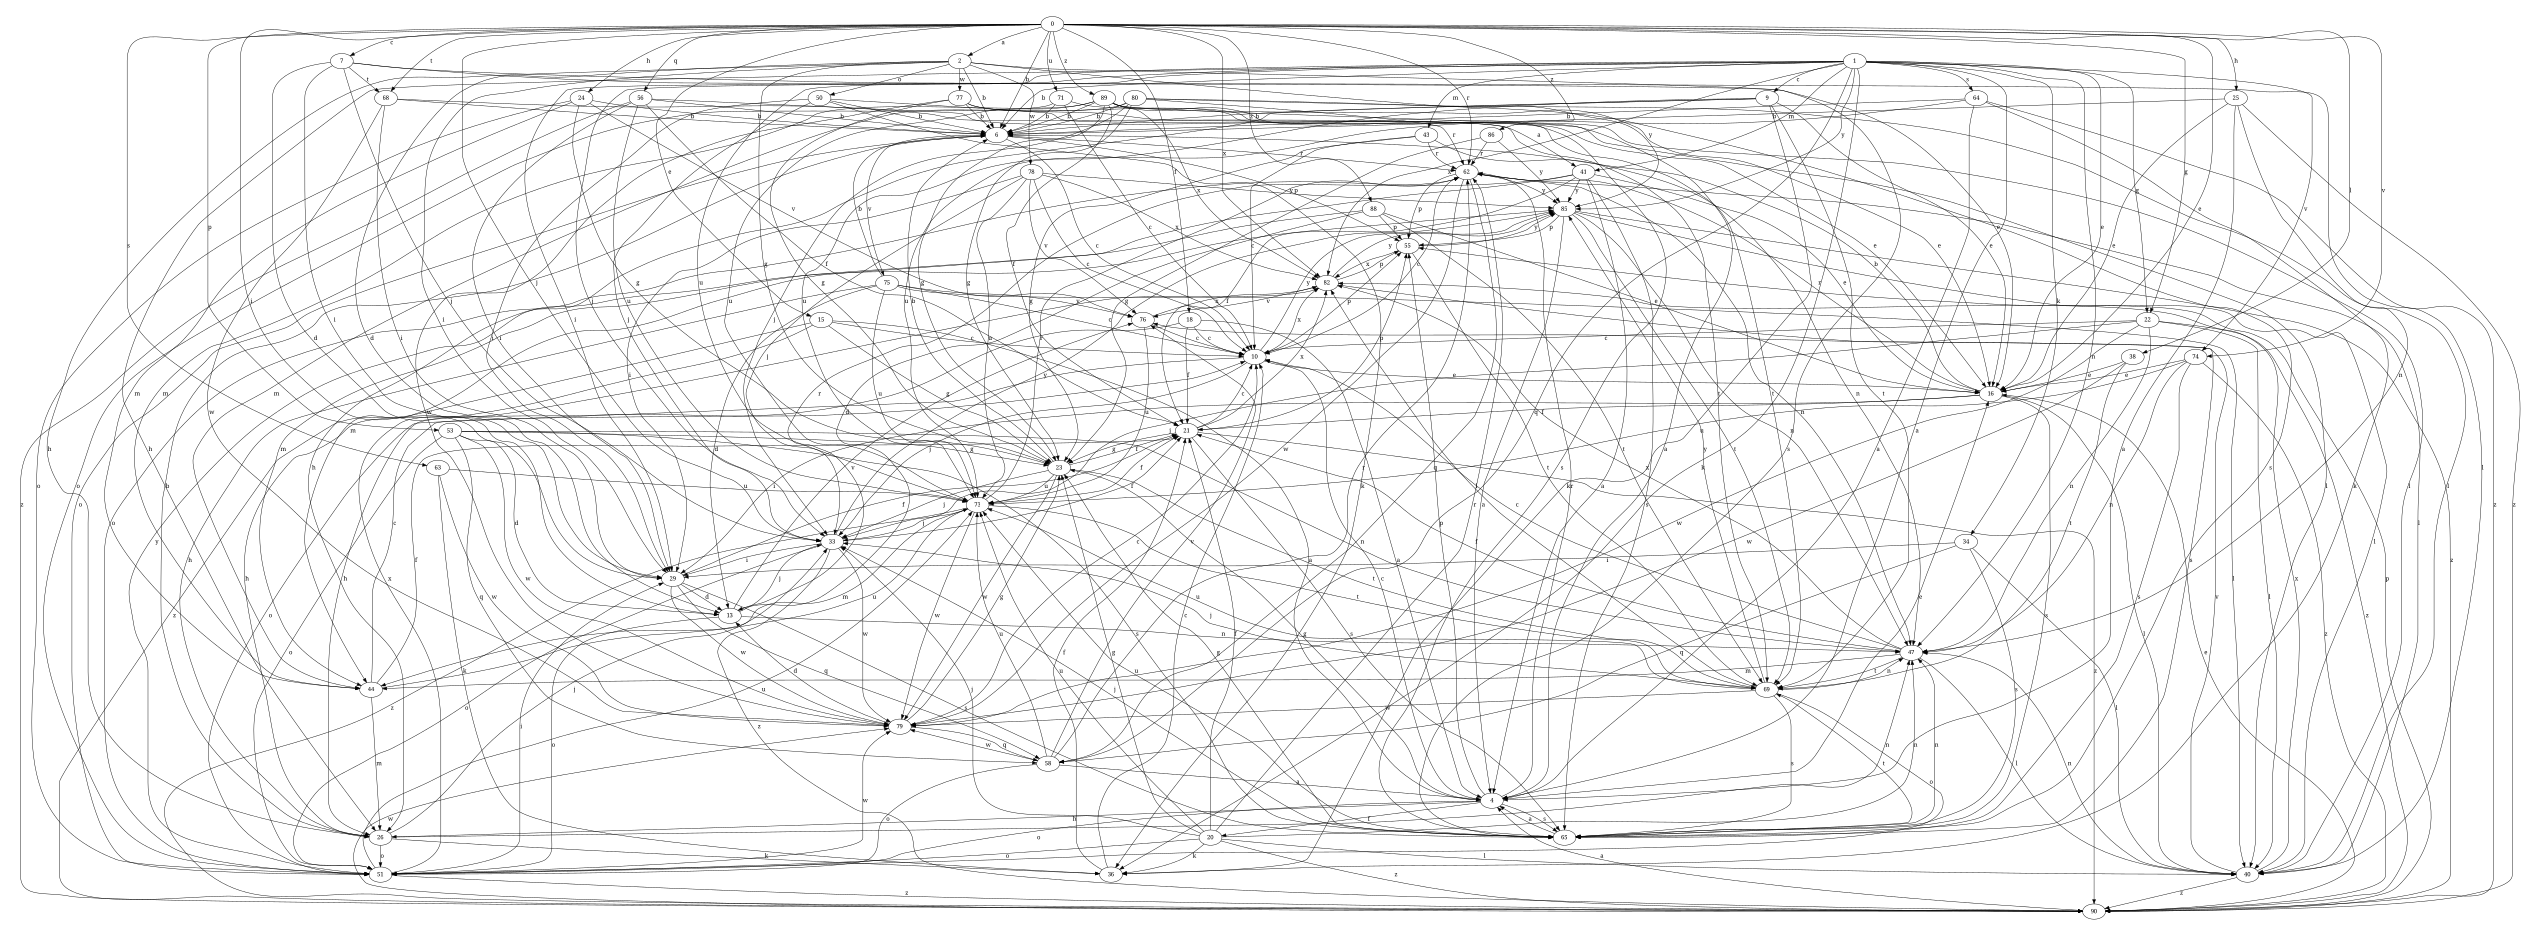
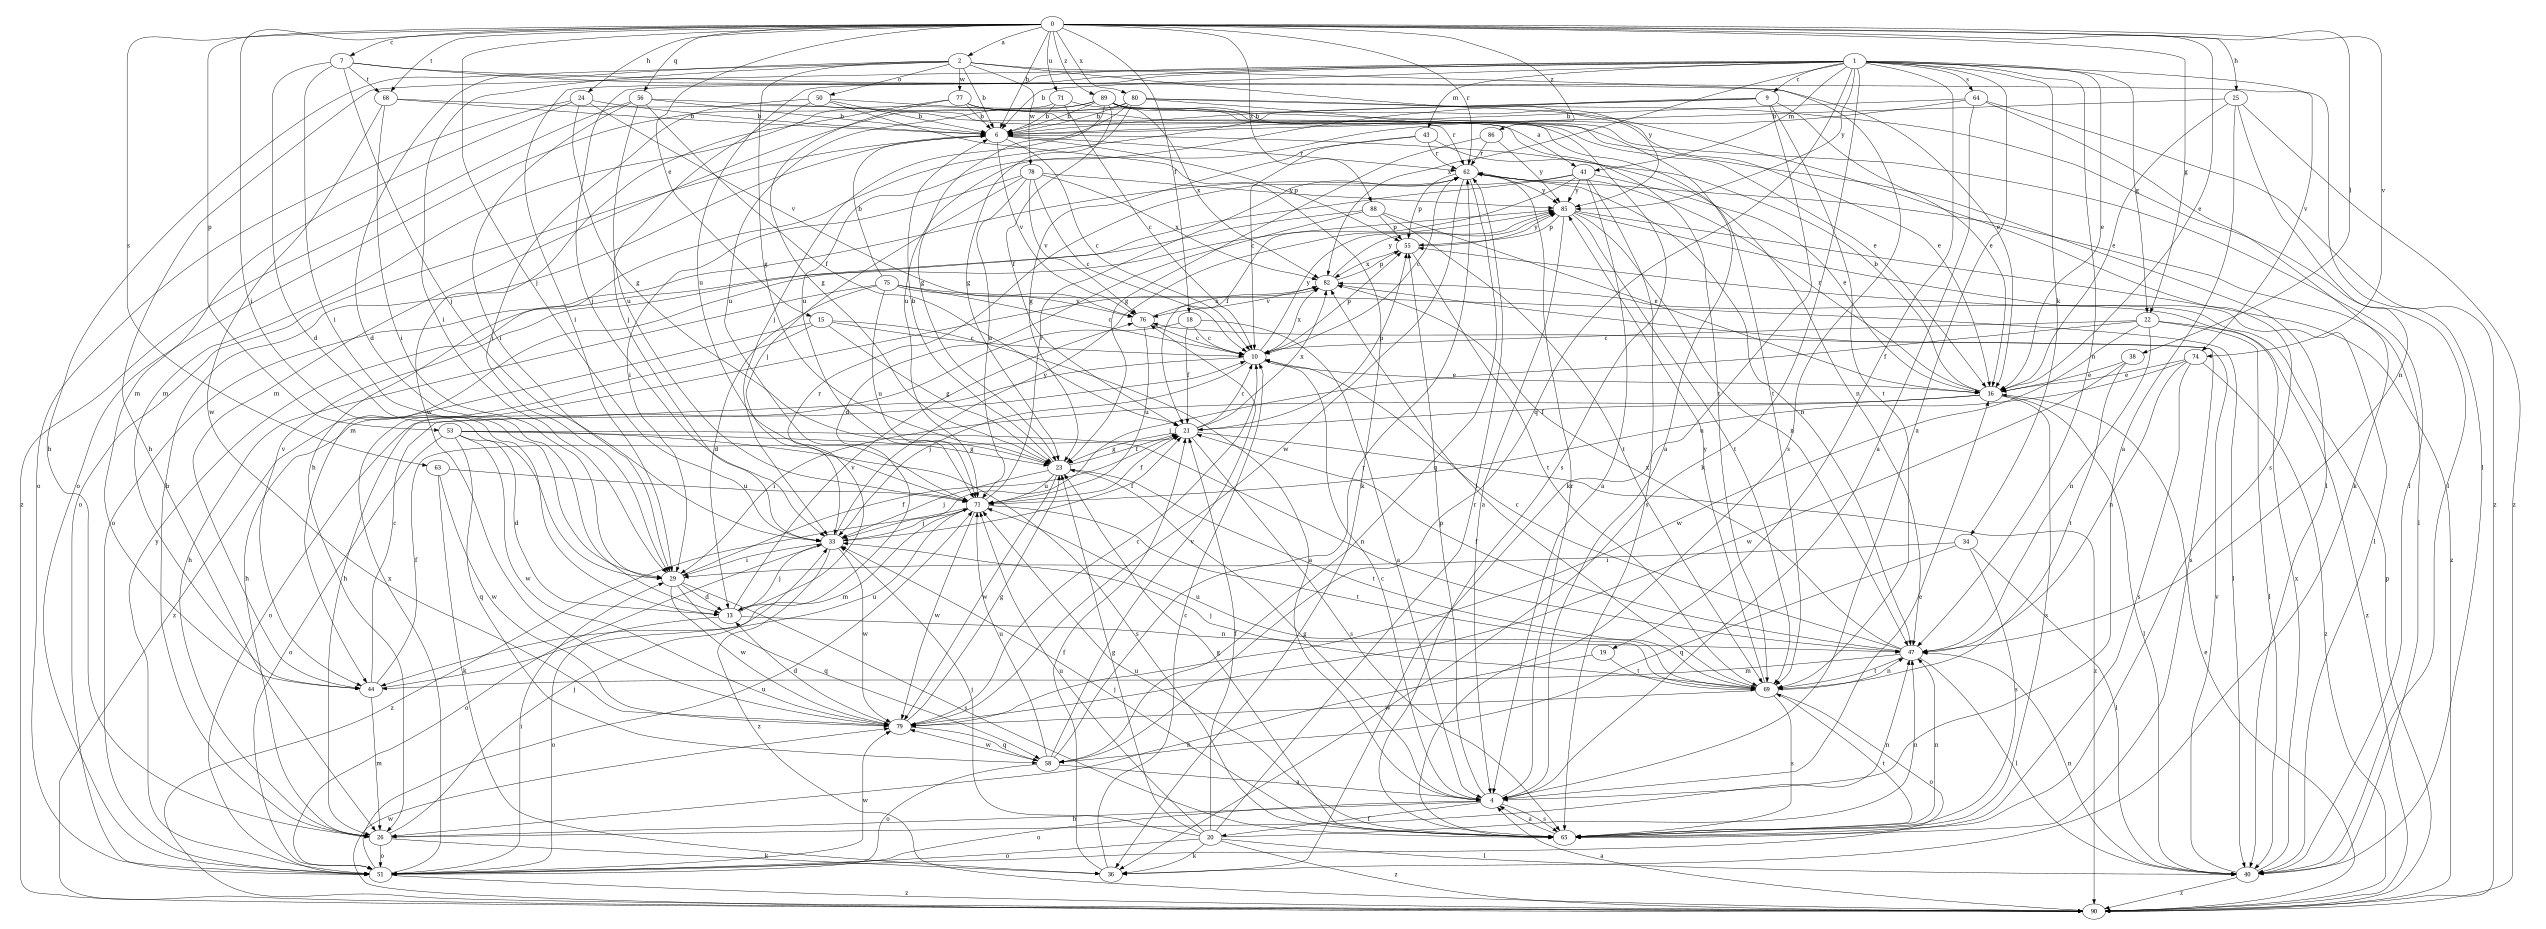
edge "0" -> "82": now "0" -> "80"
edge "6" -> "75": now "6" -> "76"
edge "88" -> "44": label "m" -> "v"
node "19": added
